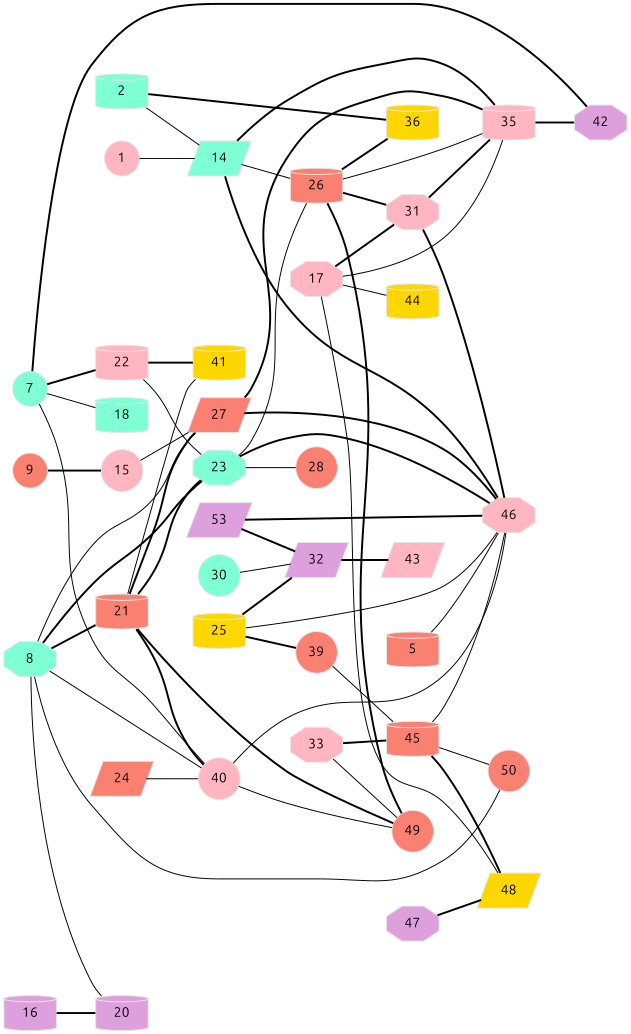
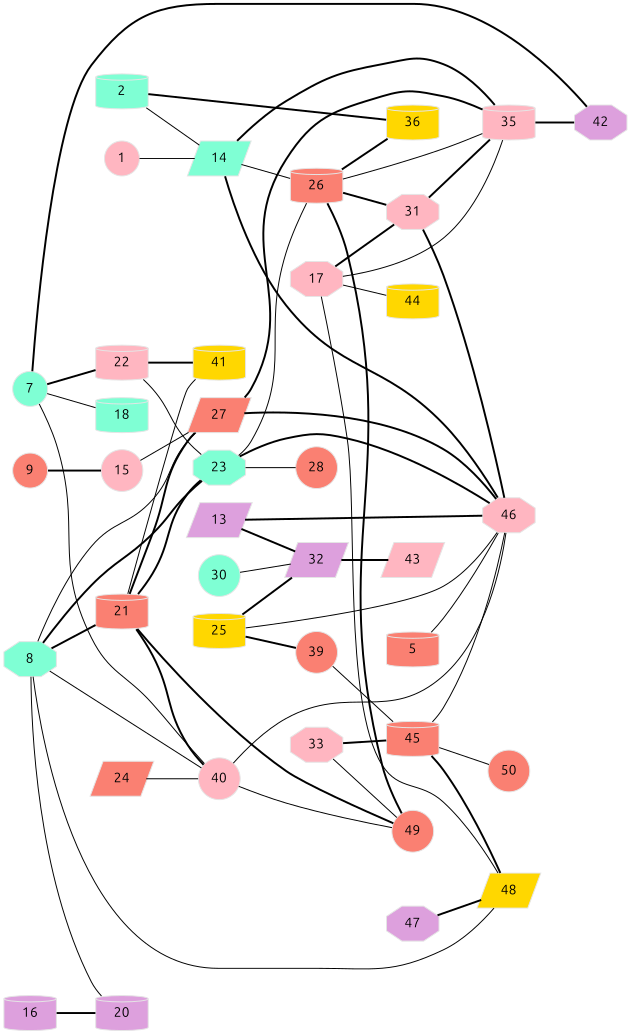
node "53": label "53" -> "13"
edge "8" -- "50": now "8" -- "48"
